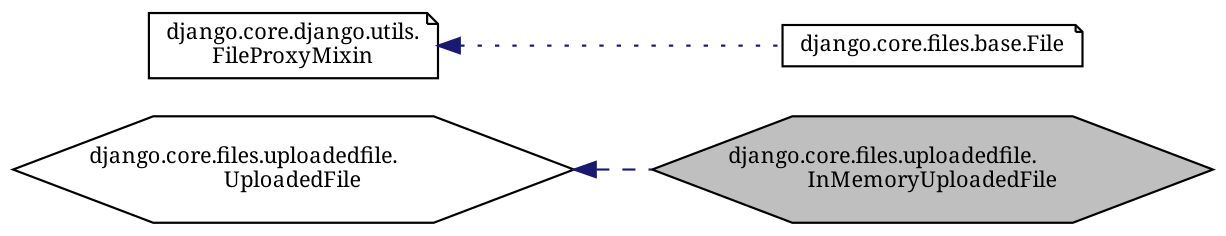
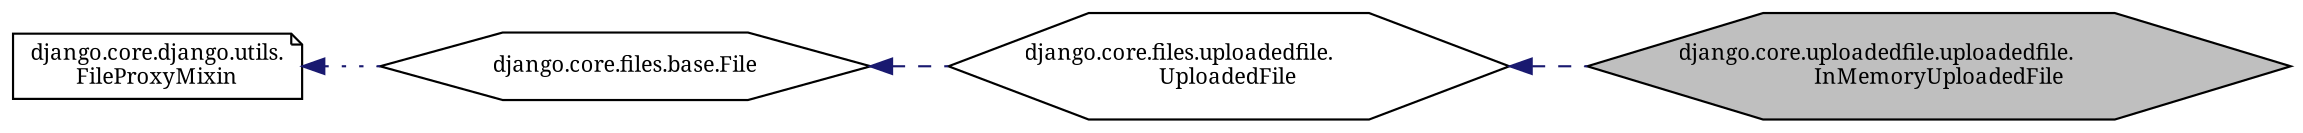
node "django.core.files.base.File": shape note -> hexagon
edge "django.core.files.uploadedfile. UploadedFile" -> "django.core.files.base.File": added
node "django.core.files.uploadedfile. InMemoryUploadedFile": label "django.core.files.uploadedfile. InMemoryUploadedFile" -> "django.core.uploadedfile.uploadedfile. InMemoryUploadedFile"
